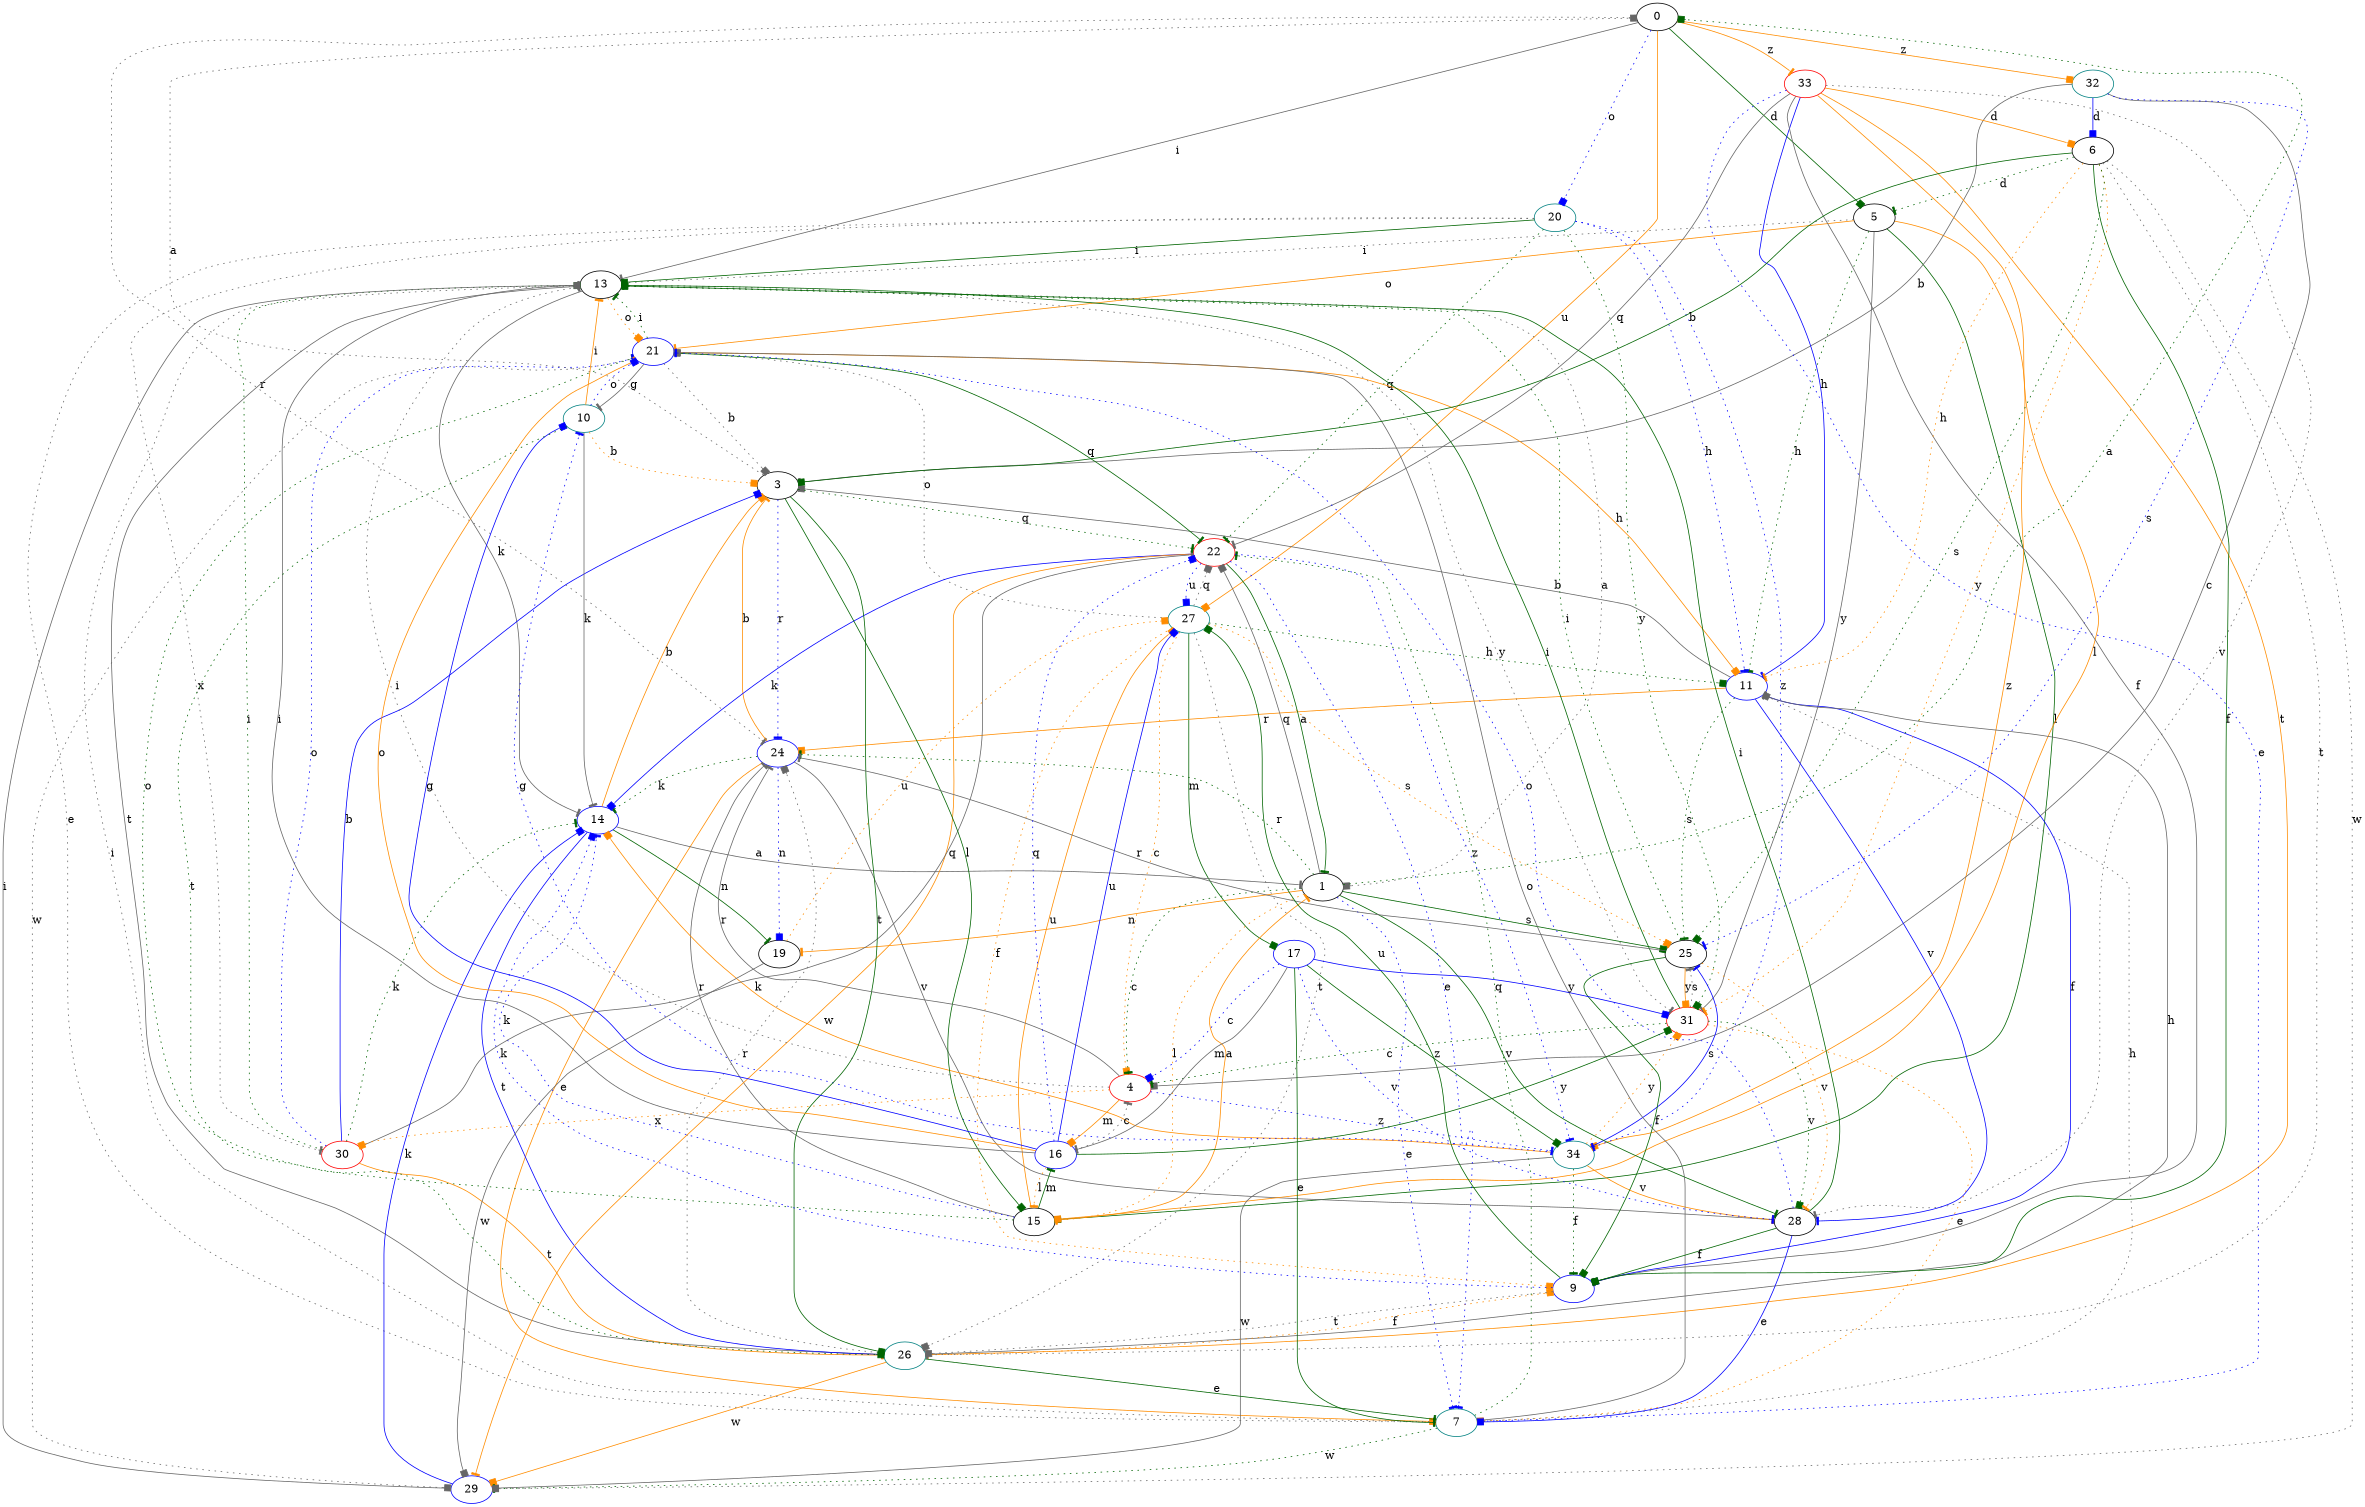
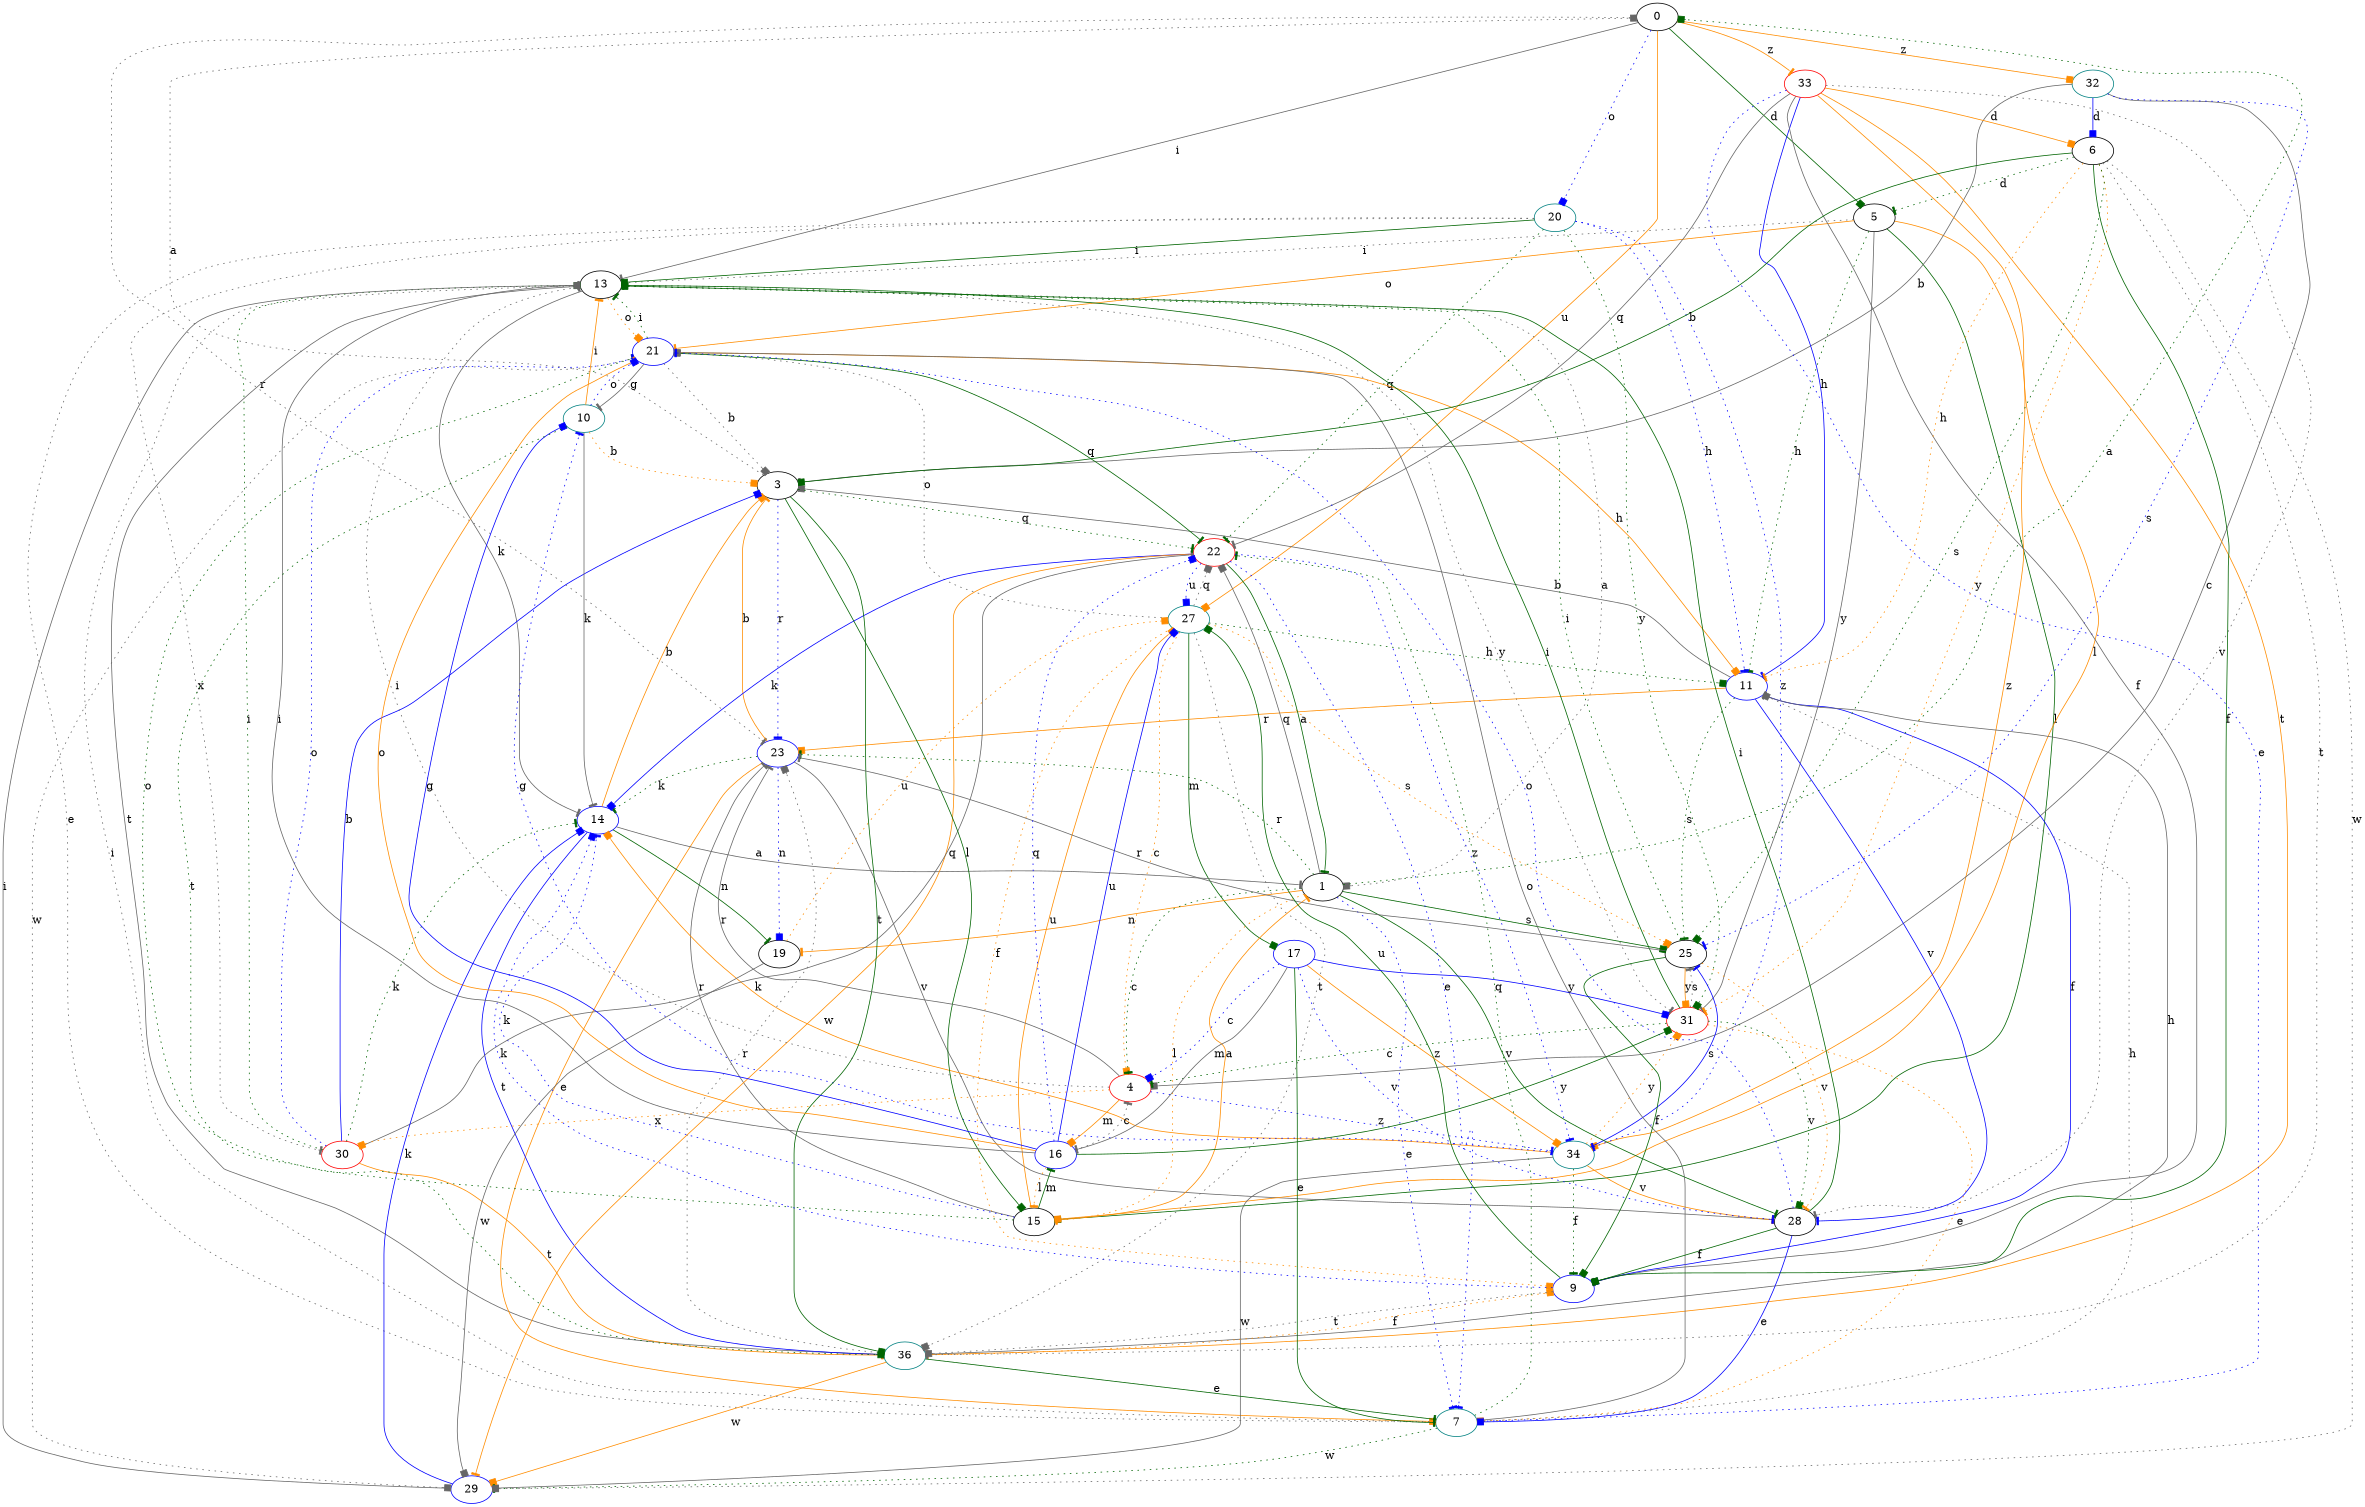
node "24": label "24" -> "23"
edge "17" -> "34": color darkgreen -> darkorange
node "26": label "26" -> "36"
